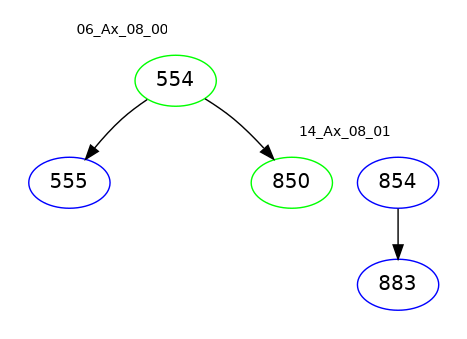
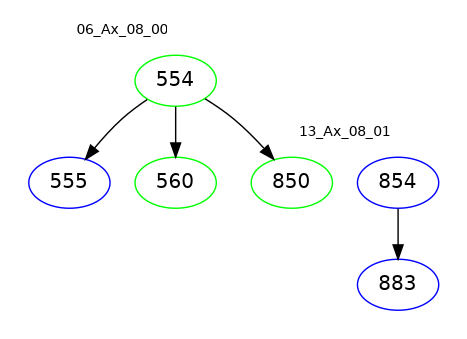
cluster "14_Ax_08_01": label "14_Ax_08_01" -> "13_Ax_08_01"
node "560": added
